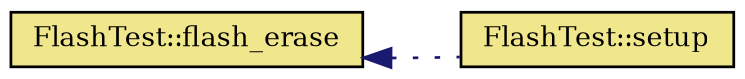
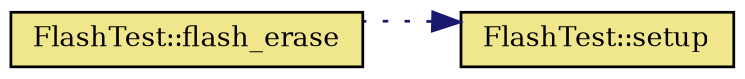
edge "FlashTest::setup" -> "FlashTest::flash_erase": reversed
